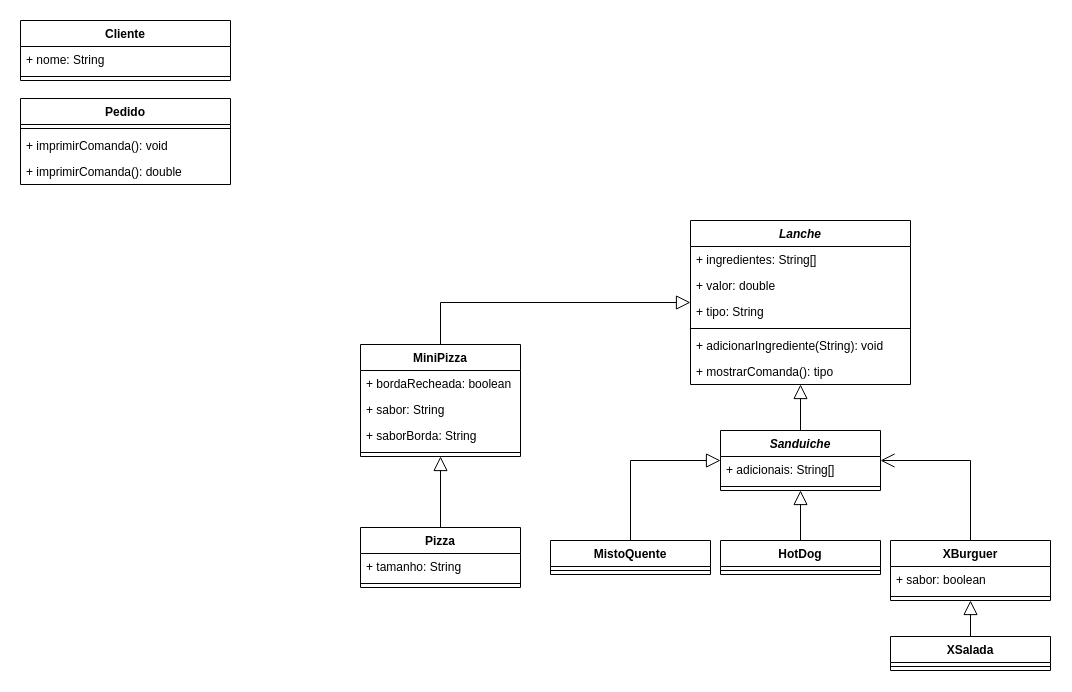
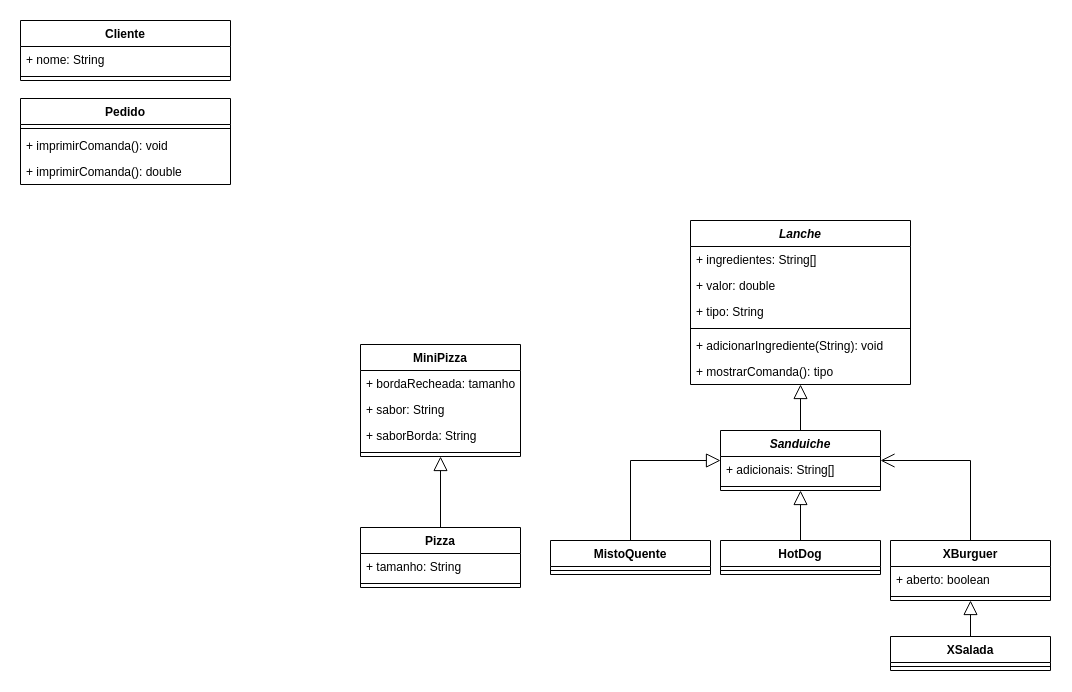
edge "MiniPizza" -> "Lanche": removed
node "+ bordaRecheada: boolean": label "+ bordaRecheada: boolean" -> "+ bordaRecheada: tamanho"
node "+ sabor: boolean": label "+ sabor: boolean" -> "+ aberto: boolean"
